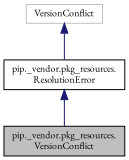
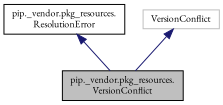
edge "pip._vendor.pkg_resources. ResolutionError" -> "VersionConflict": now "pip._vendor.pkg_resources. VersionConflict" -> "VersionConflict"
